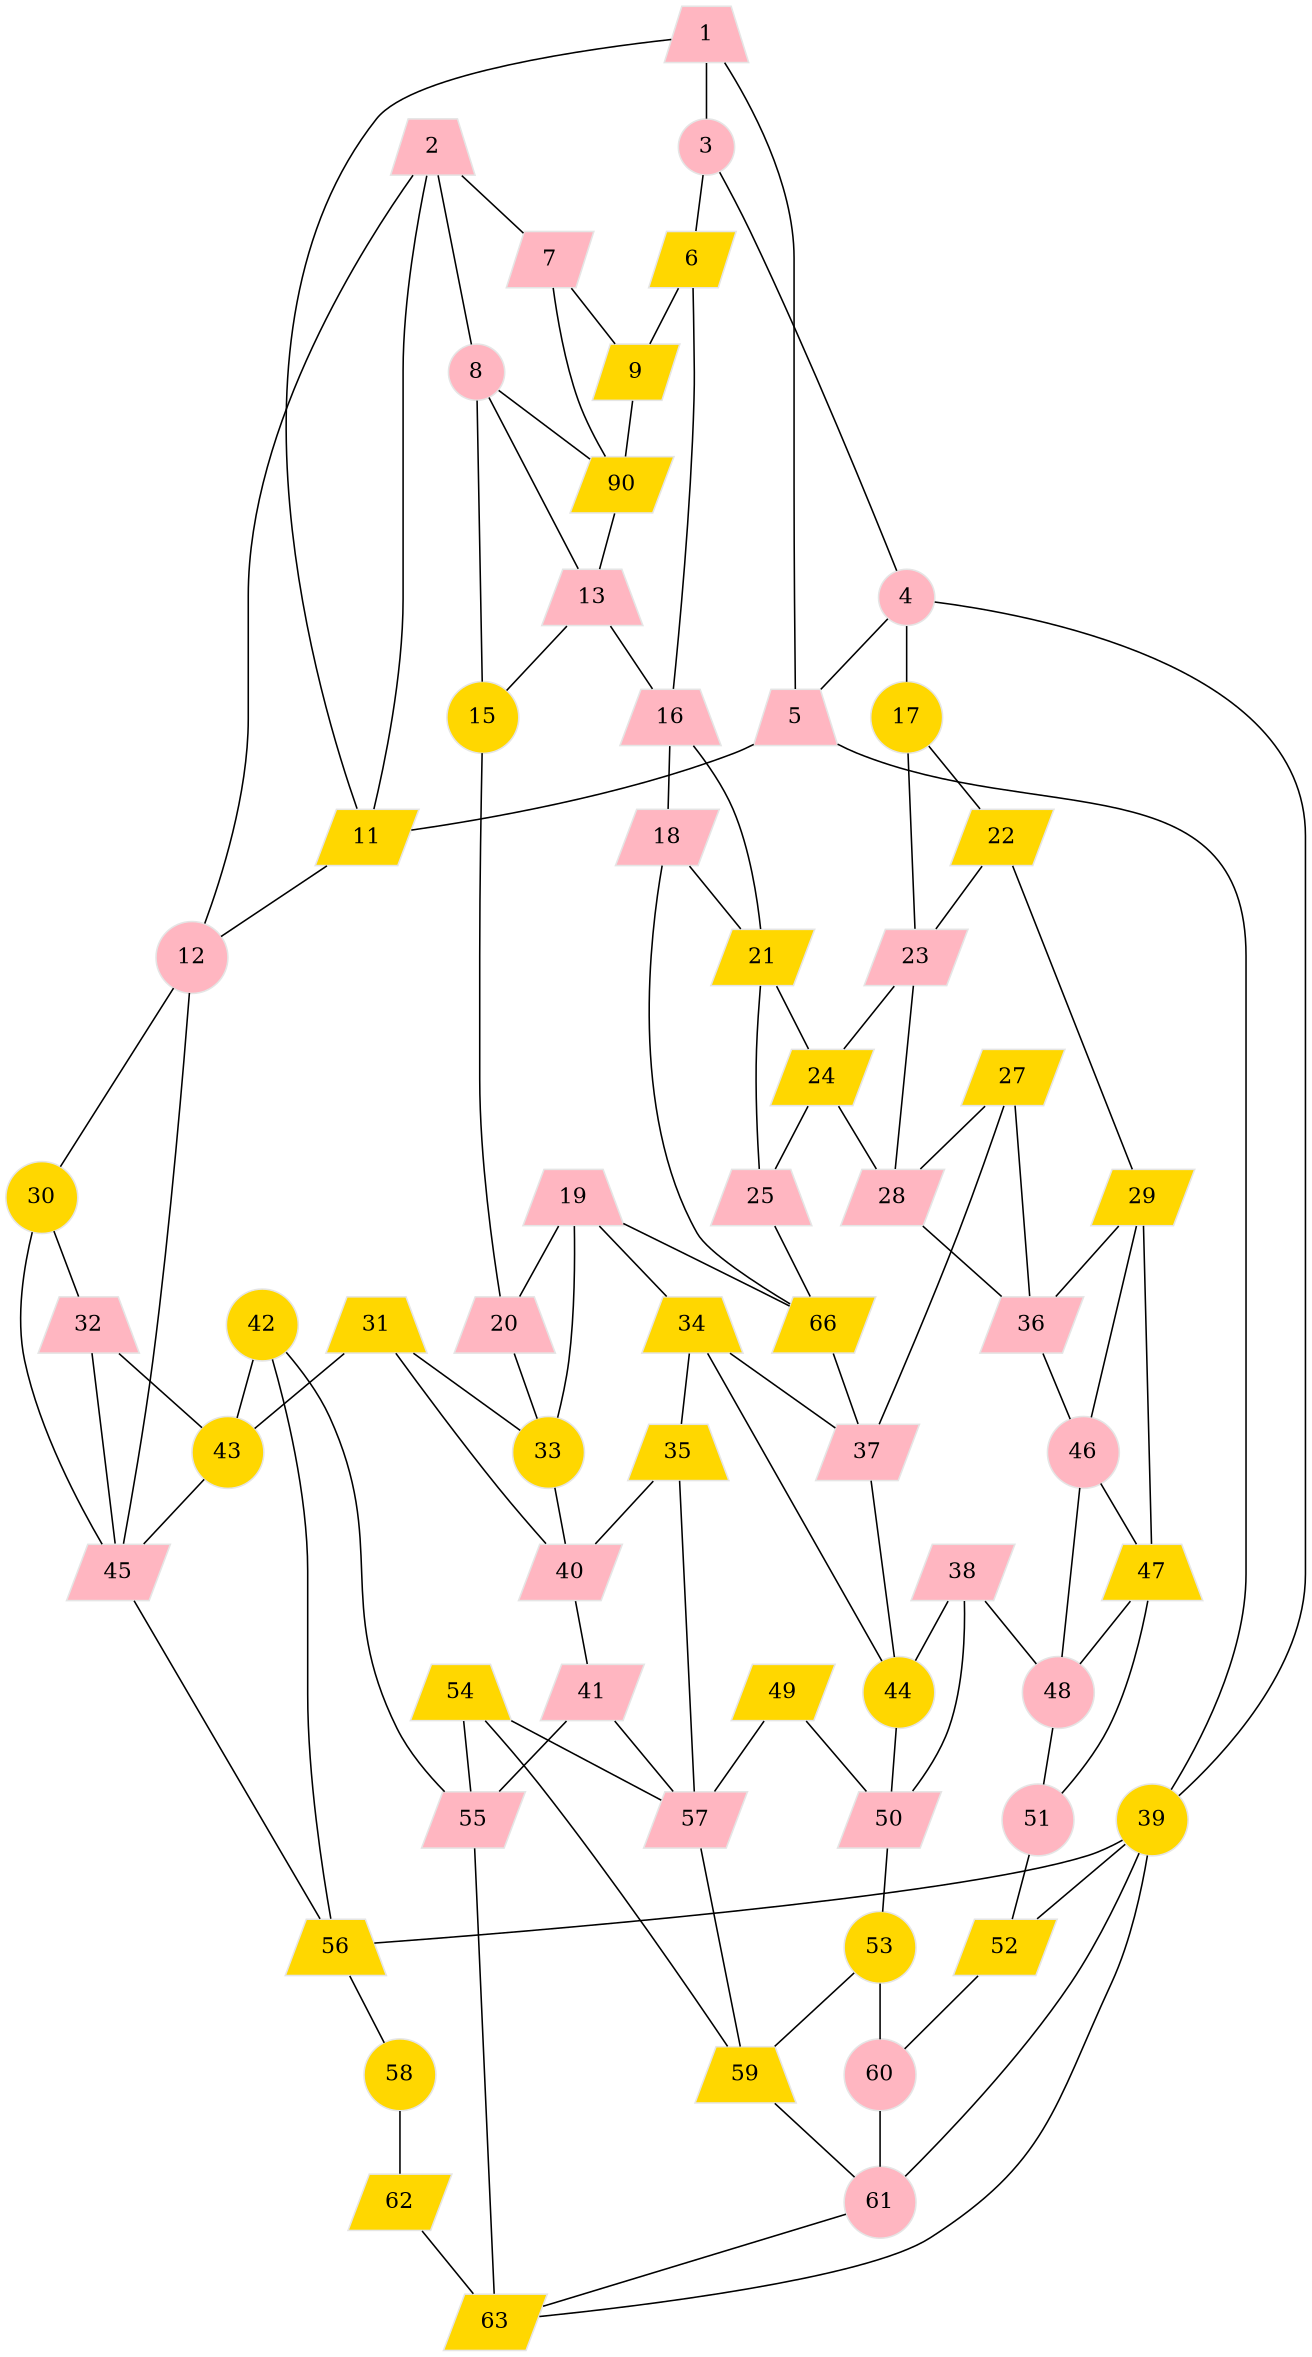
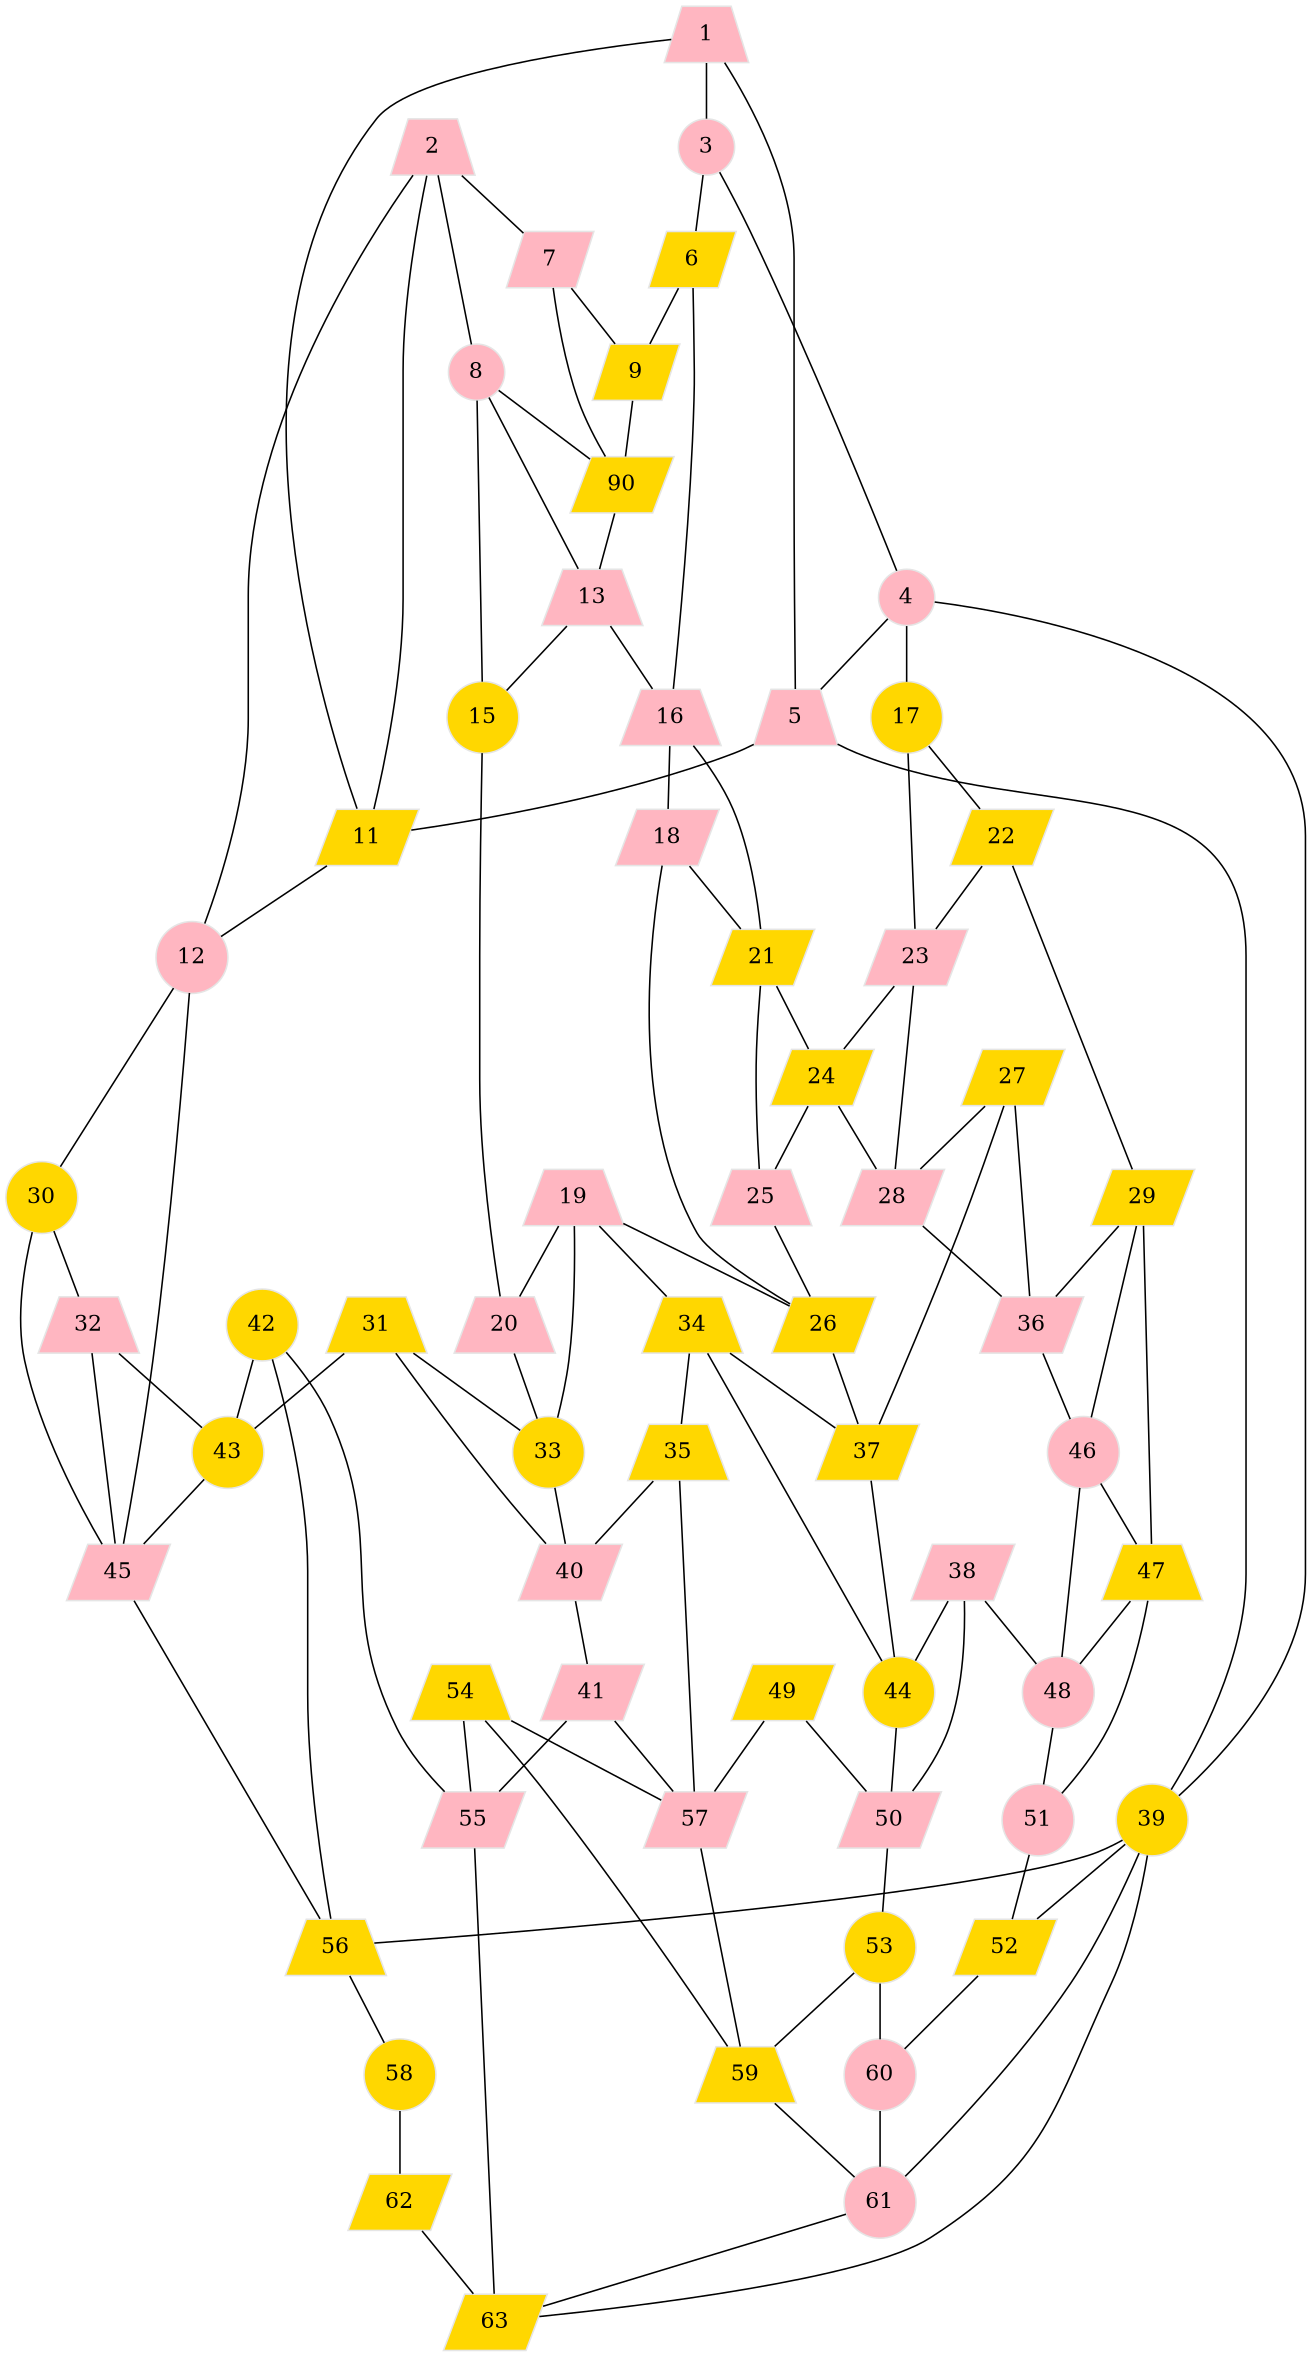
node "66": label "66" -> "26"
node "37": fillcolor lightpink -> gold
